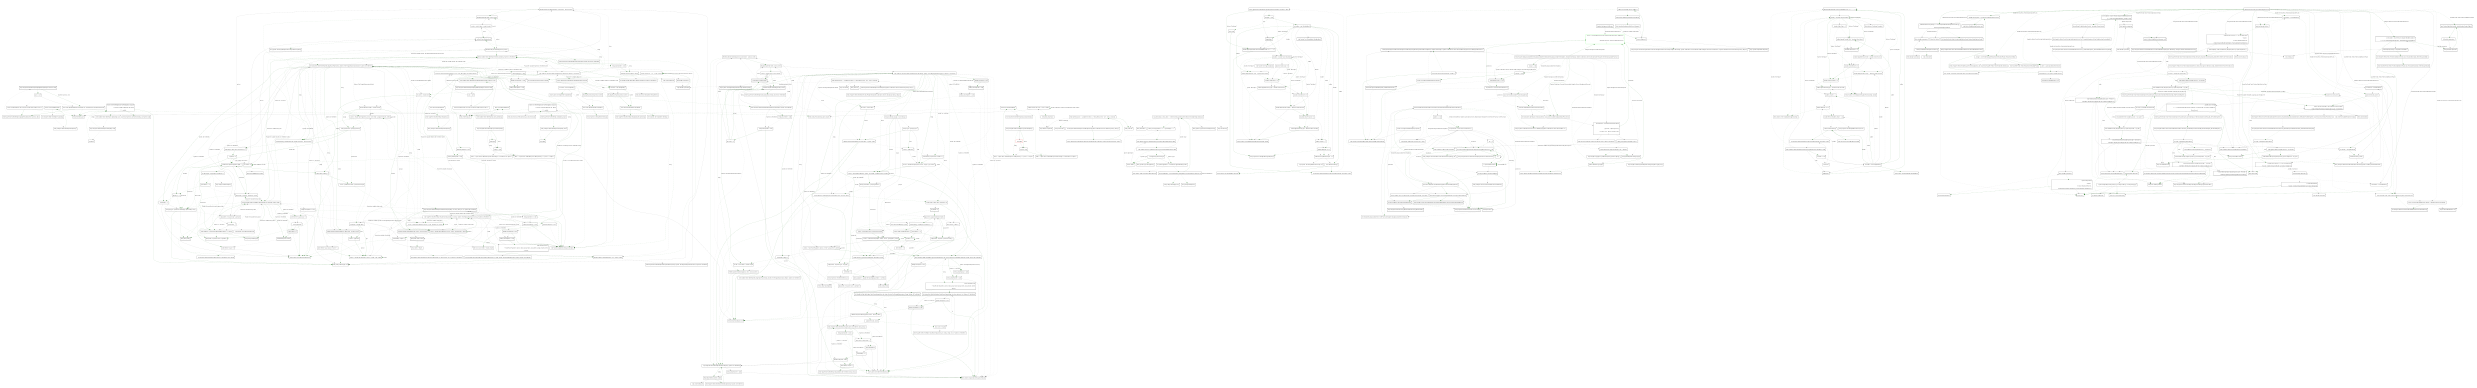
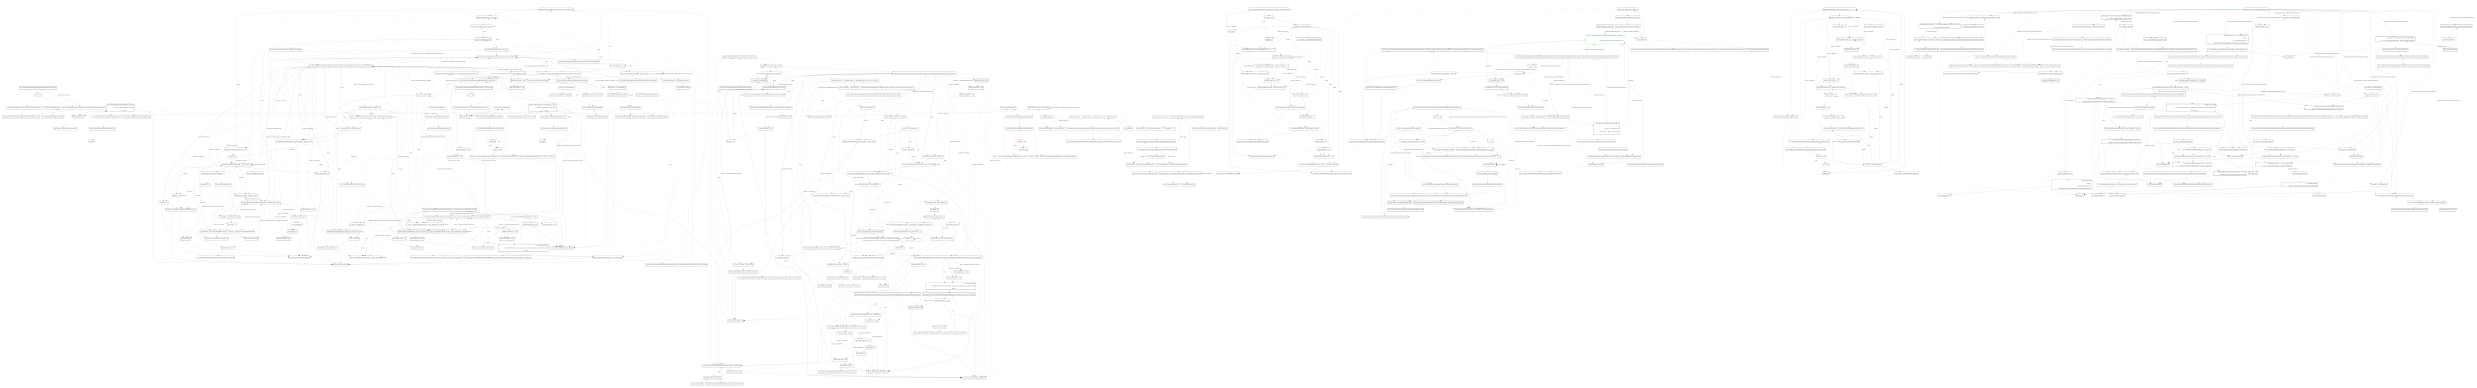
node "Logger.Info(''Starting Hangfire Server'')": removed
